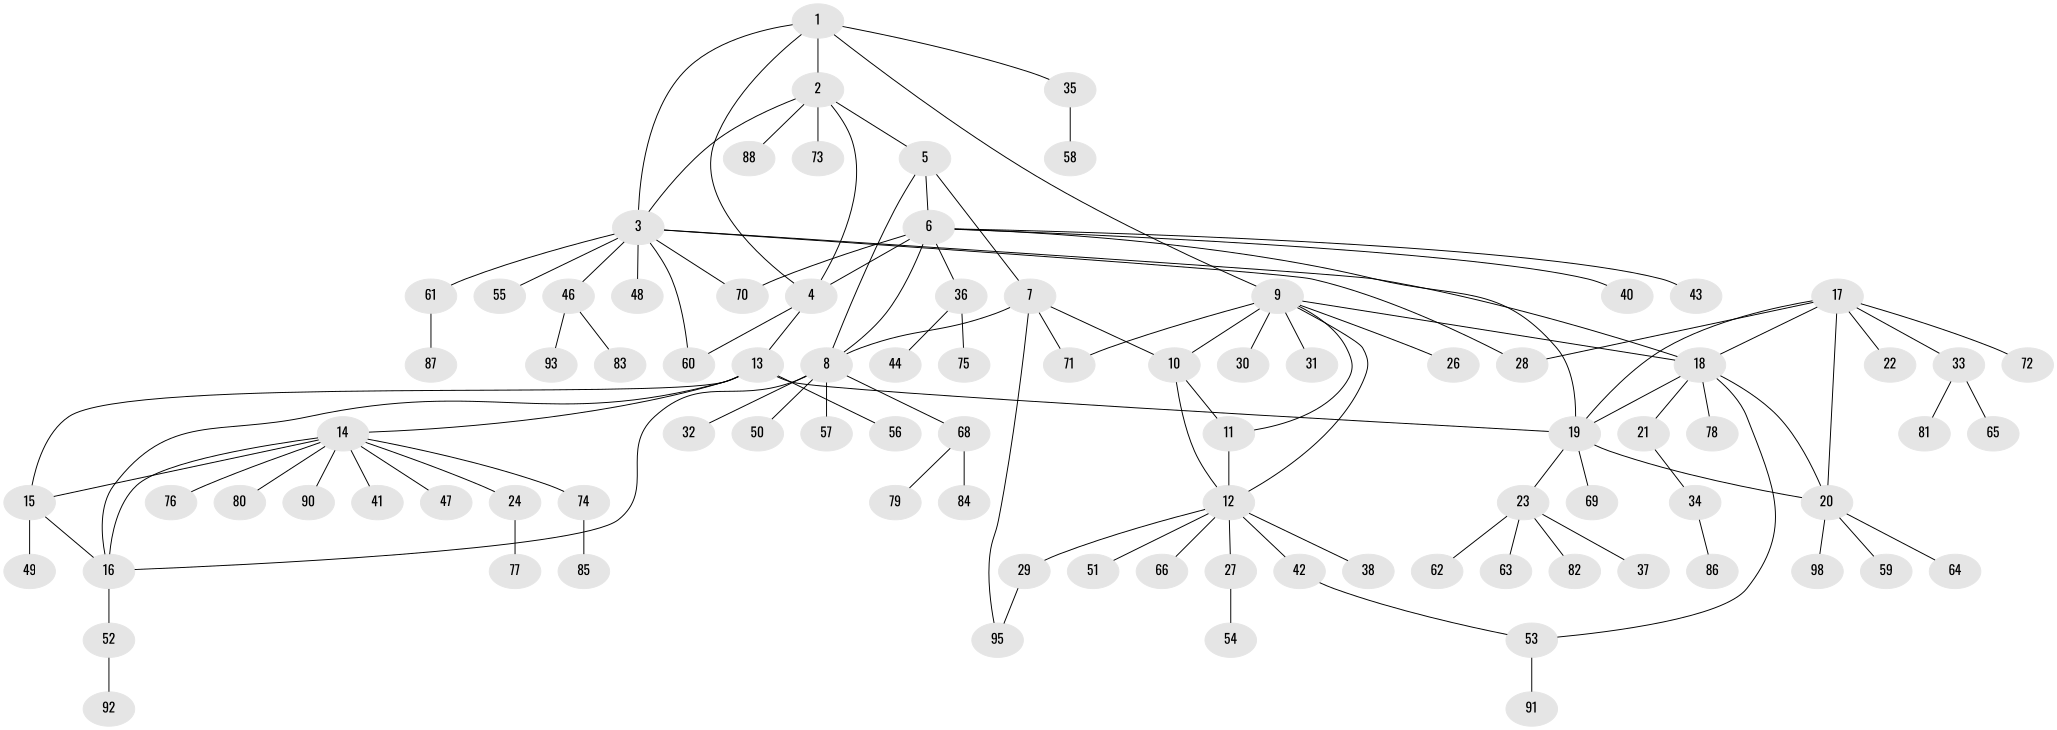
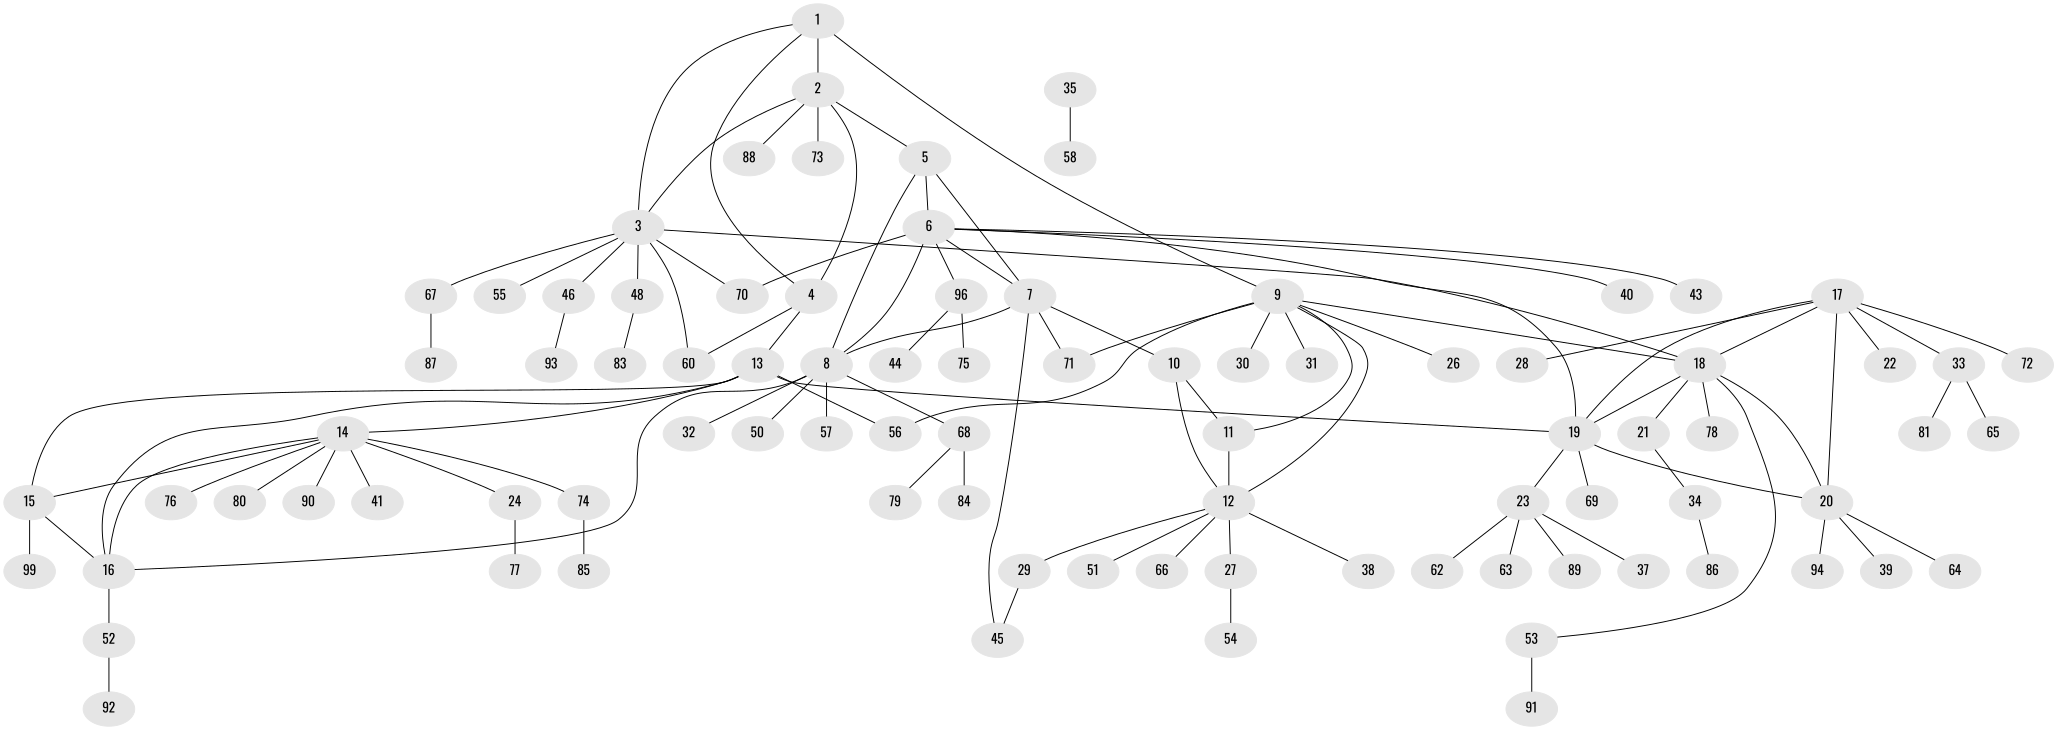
edge "1" -- "35": removed
edge "6" -- "4": now "6" -- "7"
edge "3" -- "28": removed
node "61": label "61" -> "67"
node "36": label "36" -> "96"
edge "46" -- "83": now "48" -- "83"
edge "9" -- "10": now "9" -- "56"
node "47": removed
node "49": label "49" -> "99"
node "42": removed
node "82": label "82" -> "89"
node "98": label "98" -> "94"
node "59": label "59" -> "39"
node "95": label "95" -> "45"
